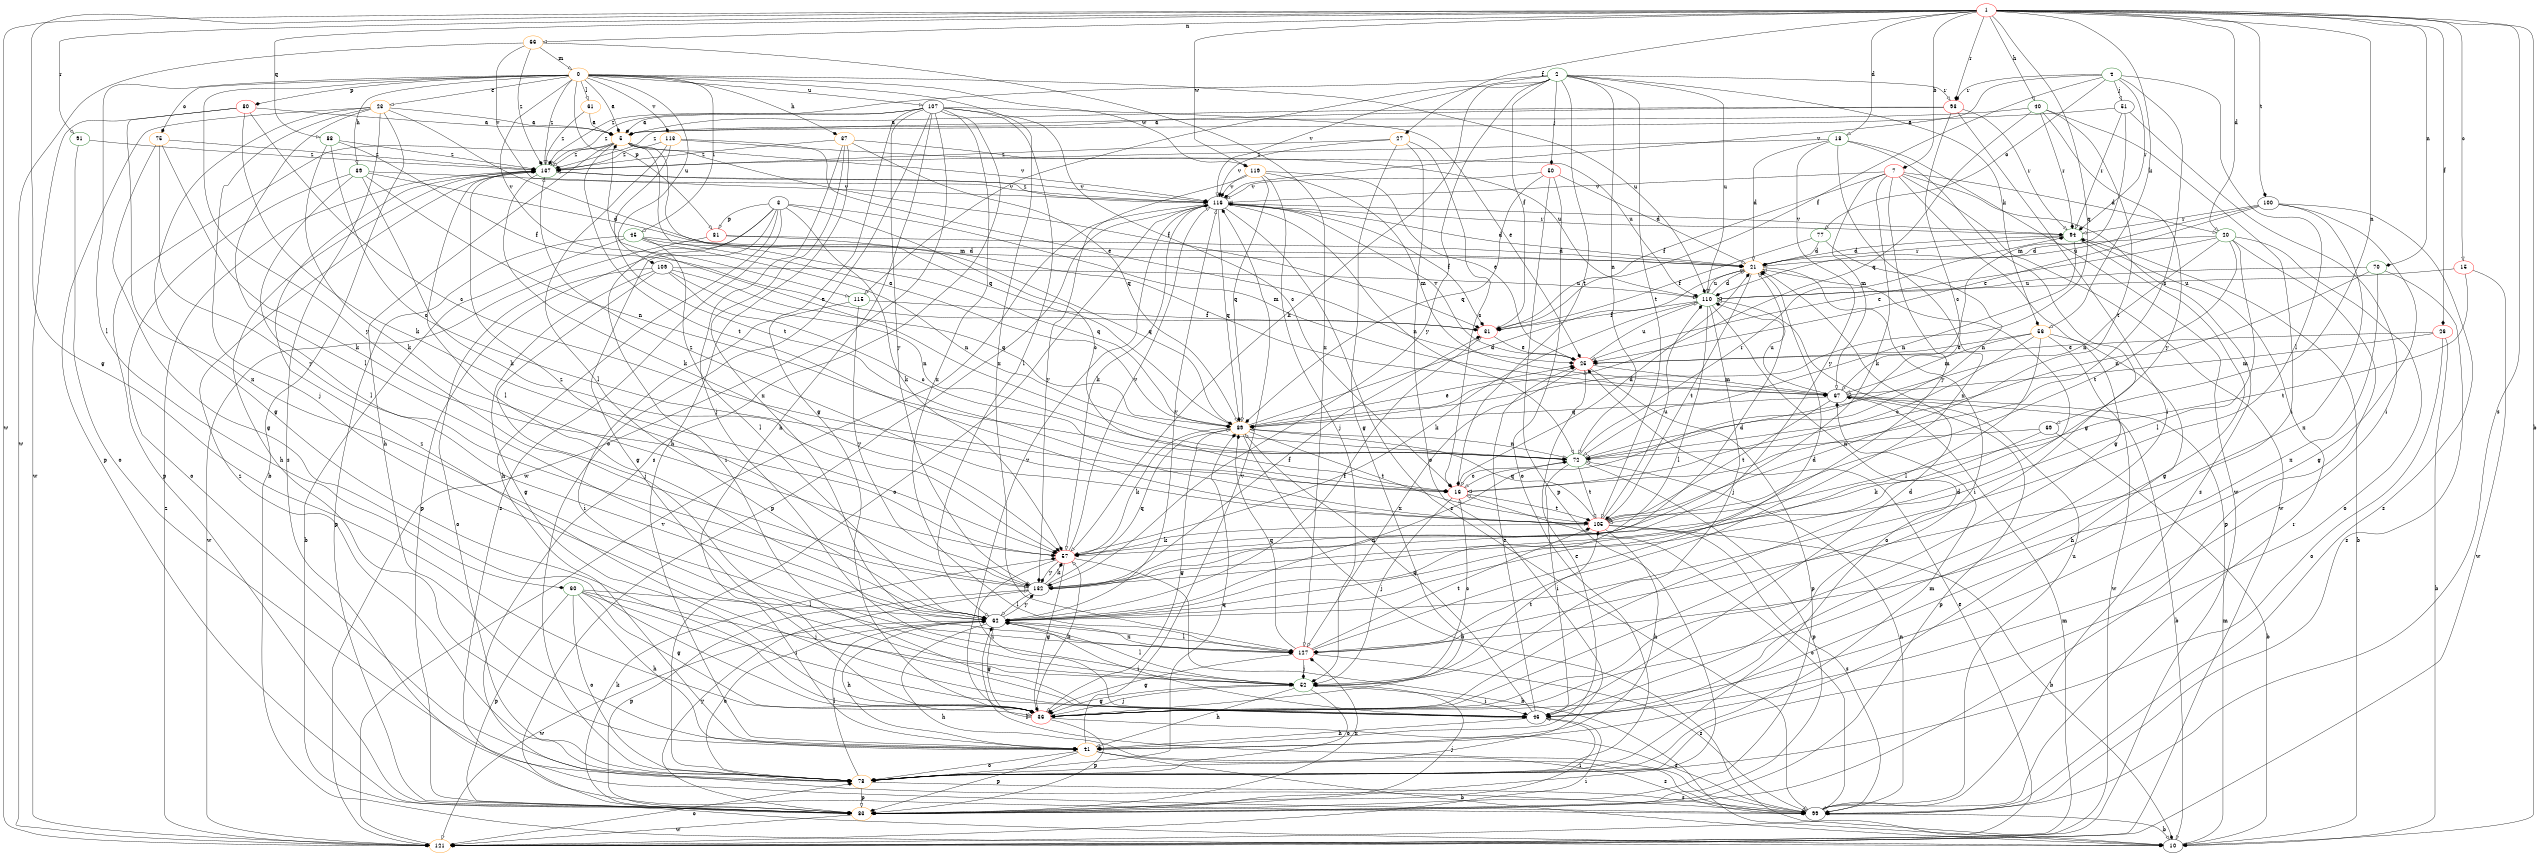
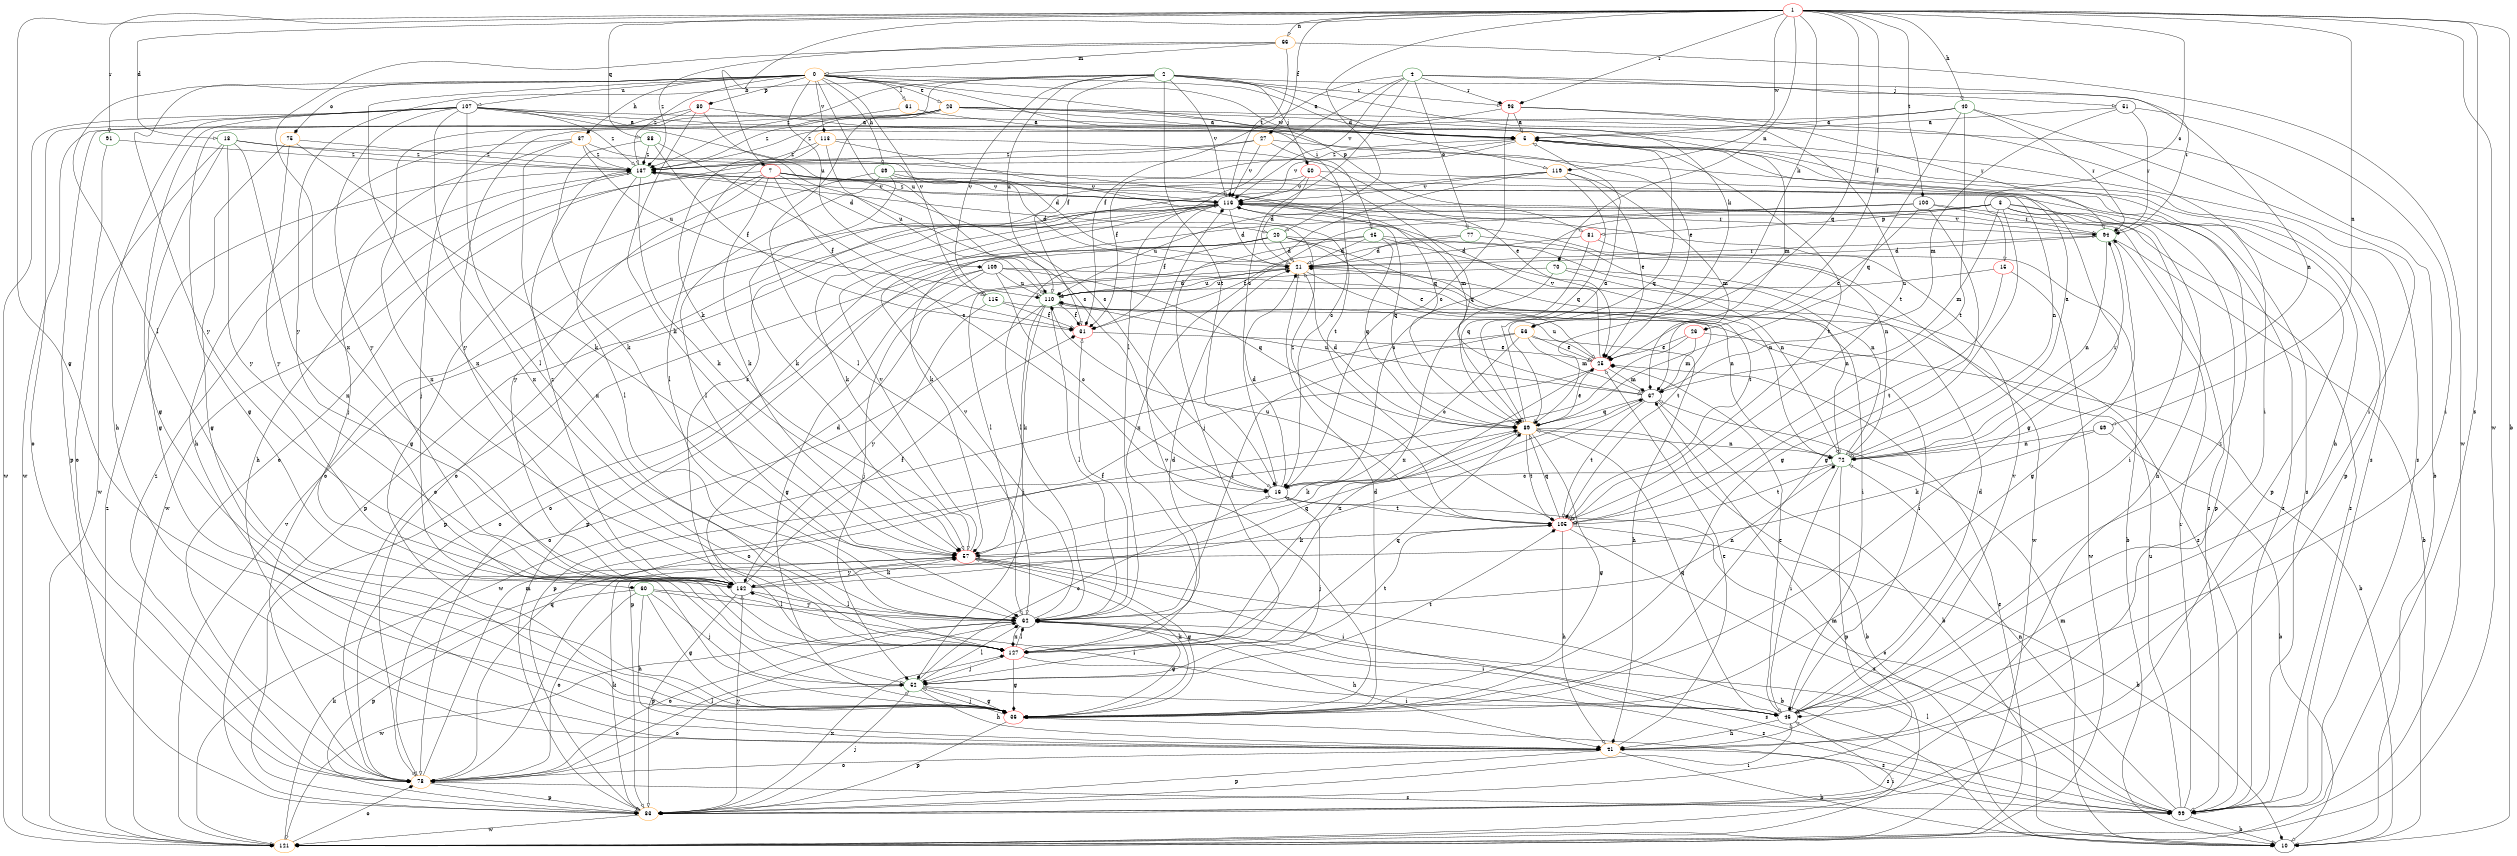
edge "66" -> "116": label "v" -> "t"
edge "119" -> "132": label "y" -> "s"
node "16": color red -> black
edge "121" -> "57": added, label "k"
edge "62" -> "99": label "h" -> "s"
